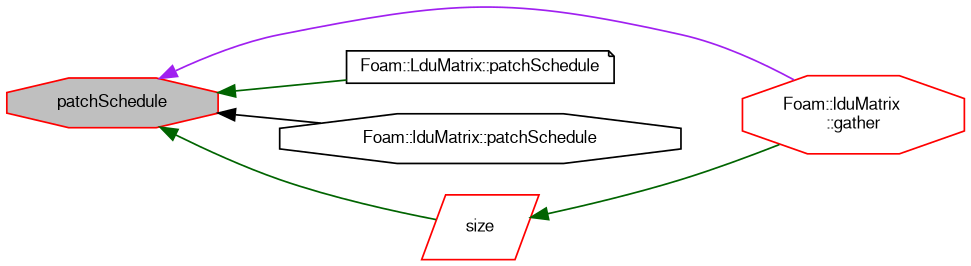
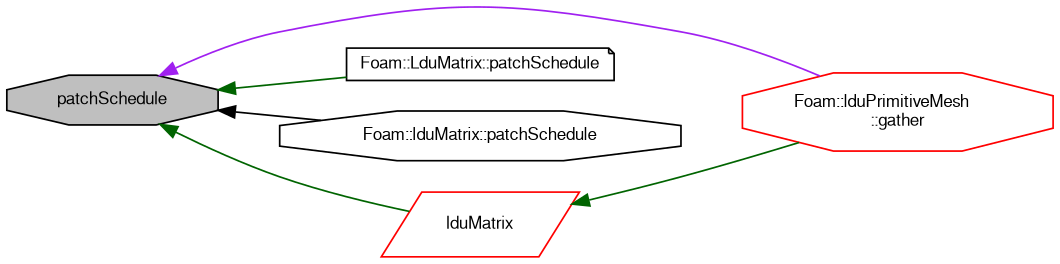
node "patchSchedule": color red -> black
node "Foam::lduMatrix ::gather": label "Foam::lduMatrix ::gather" -> "Foam::lduPrimitiveMesh ::gather"
node "size": label "size" -> "lduMatrix"
